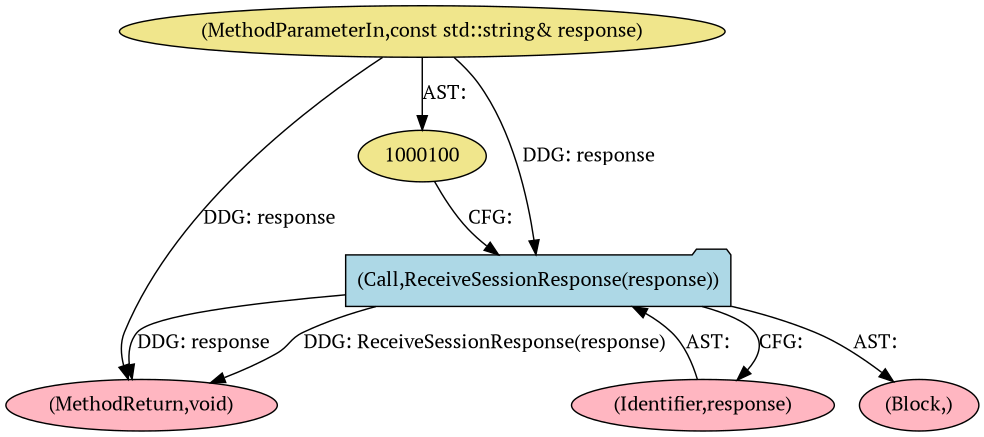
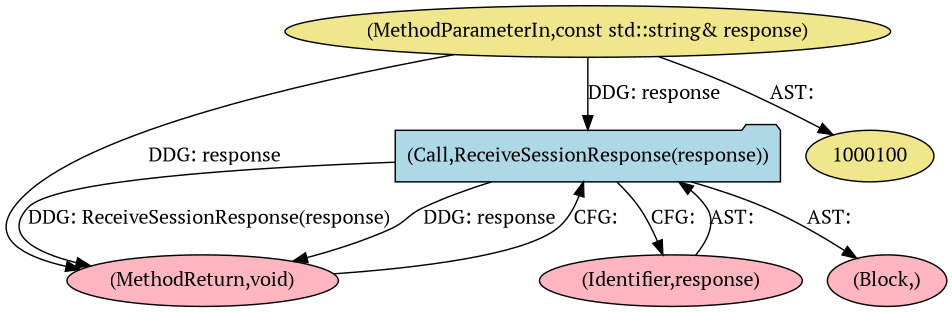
edge "1000100" -> "(Call,ReceiveSessionResponse(response))": now "(MethodReturn,void)" -> "(Call,ReceiveSessionResponse(response))"
